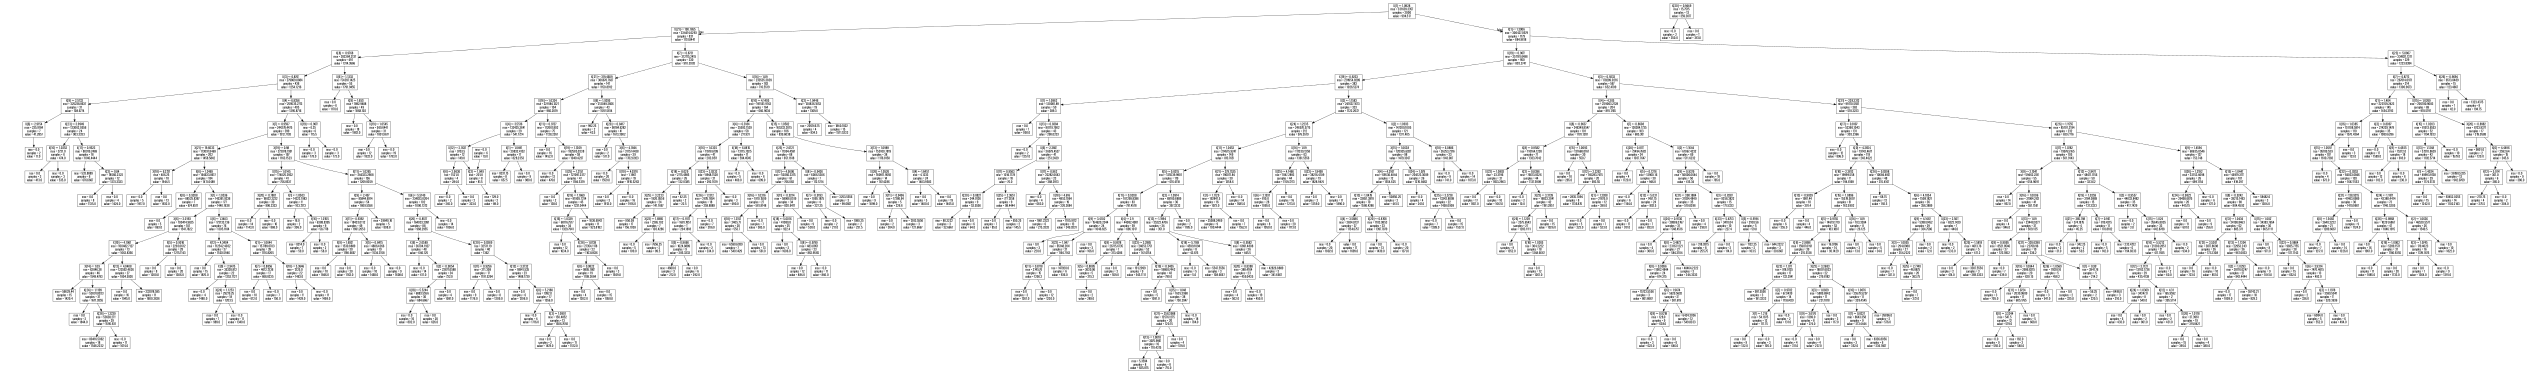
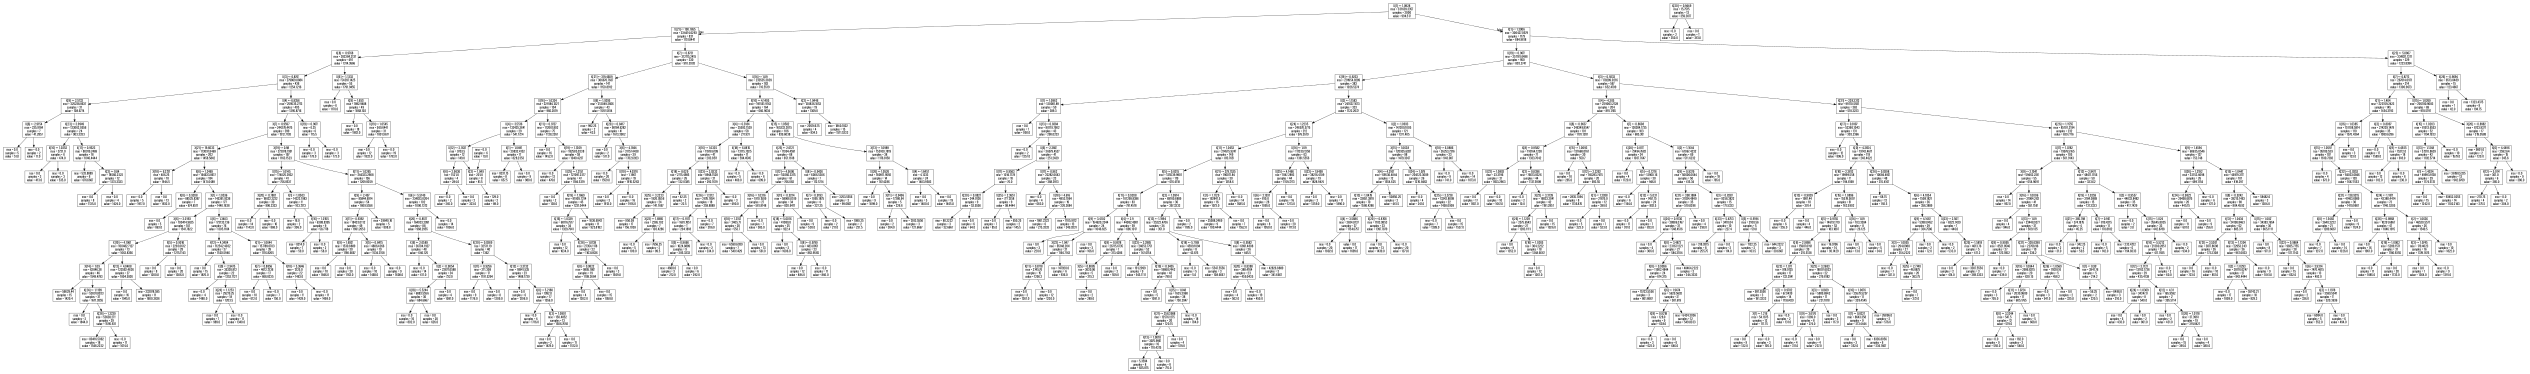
node "mse = 0.0 samples = 5 value = 51.0": added
edge "X[23] <= 2.5011 mse = 6323.1429 samples = 7 value = 446.0" -> "mse = 0.0 samples = 2 value = 533.0": now "X[9] <= 4.1487 mse = 5388.0452 samples = 29 value = 334.7586" -> "mse = 0.0 samples = 2 value = 533.0"
edge "X[22] <= 1.071 mse = 978.9135 samples = 17 value = 132.2941" -> "X[7] <= 0.9782 mse = 67.9439 samples = 14 value = 119.6429": added
